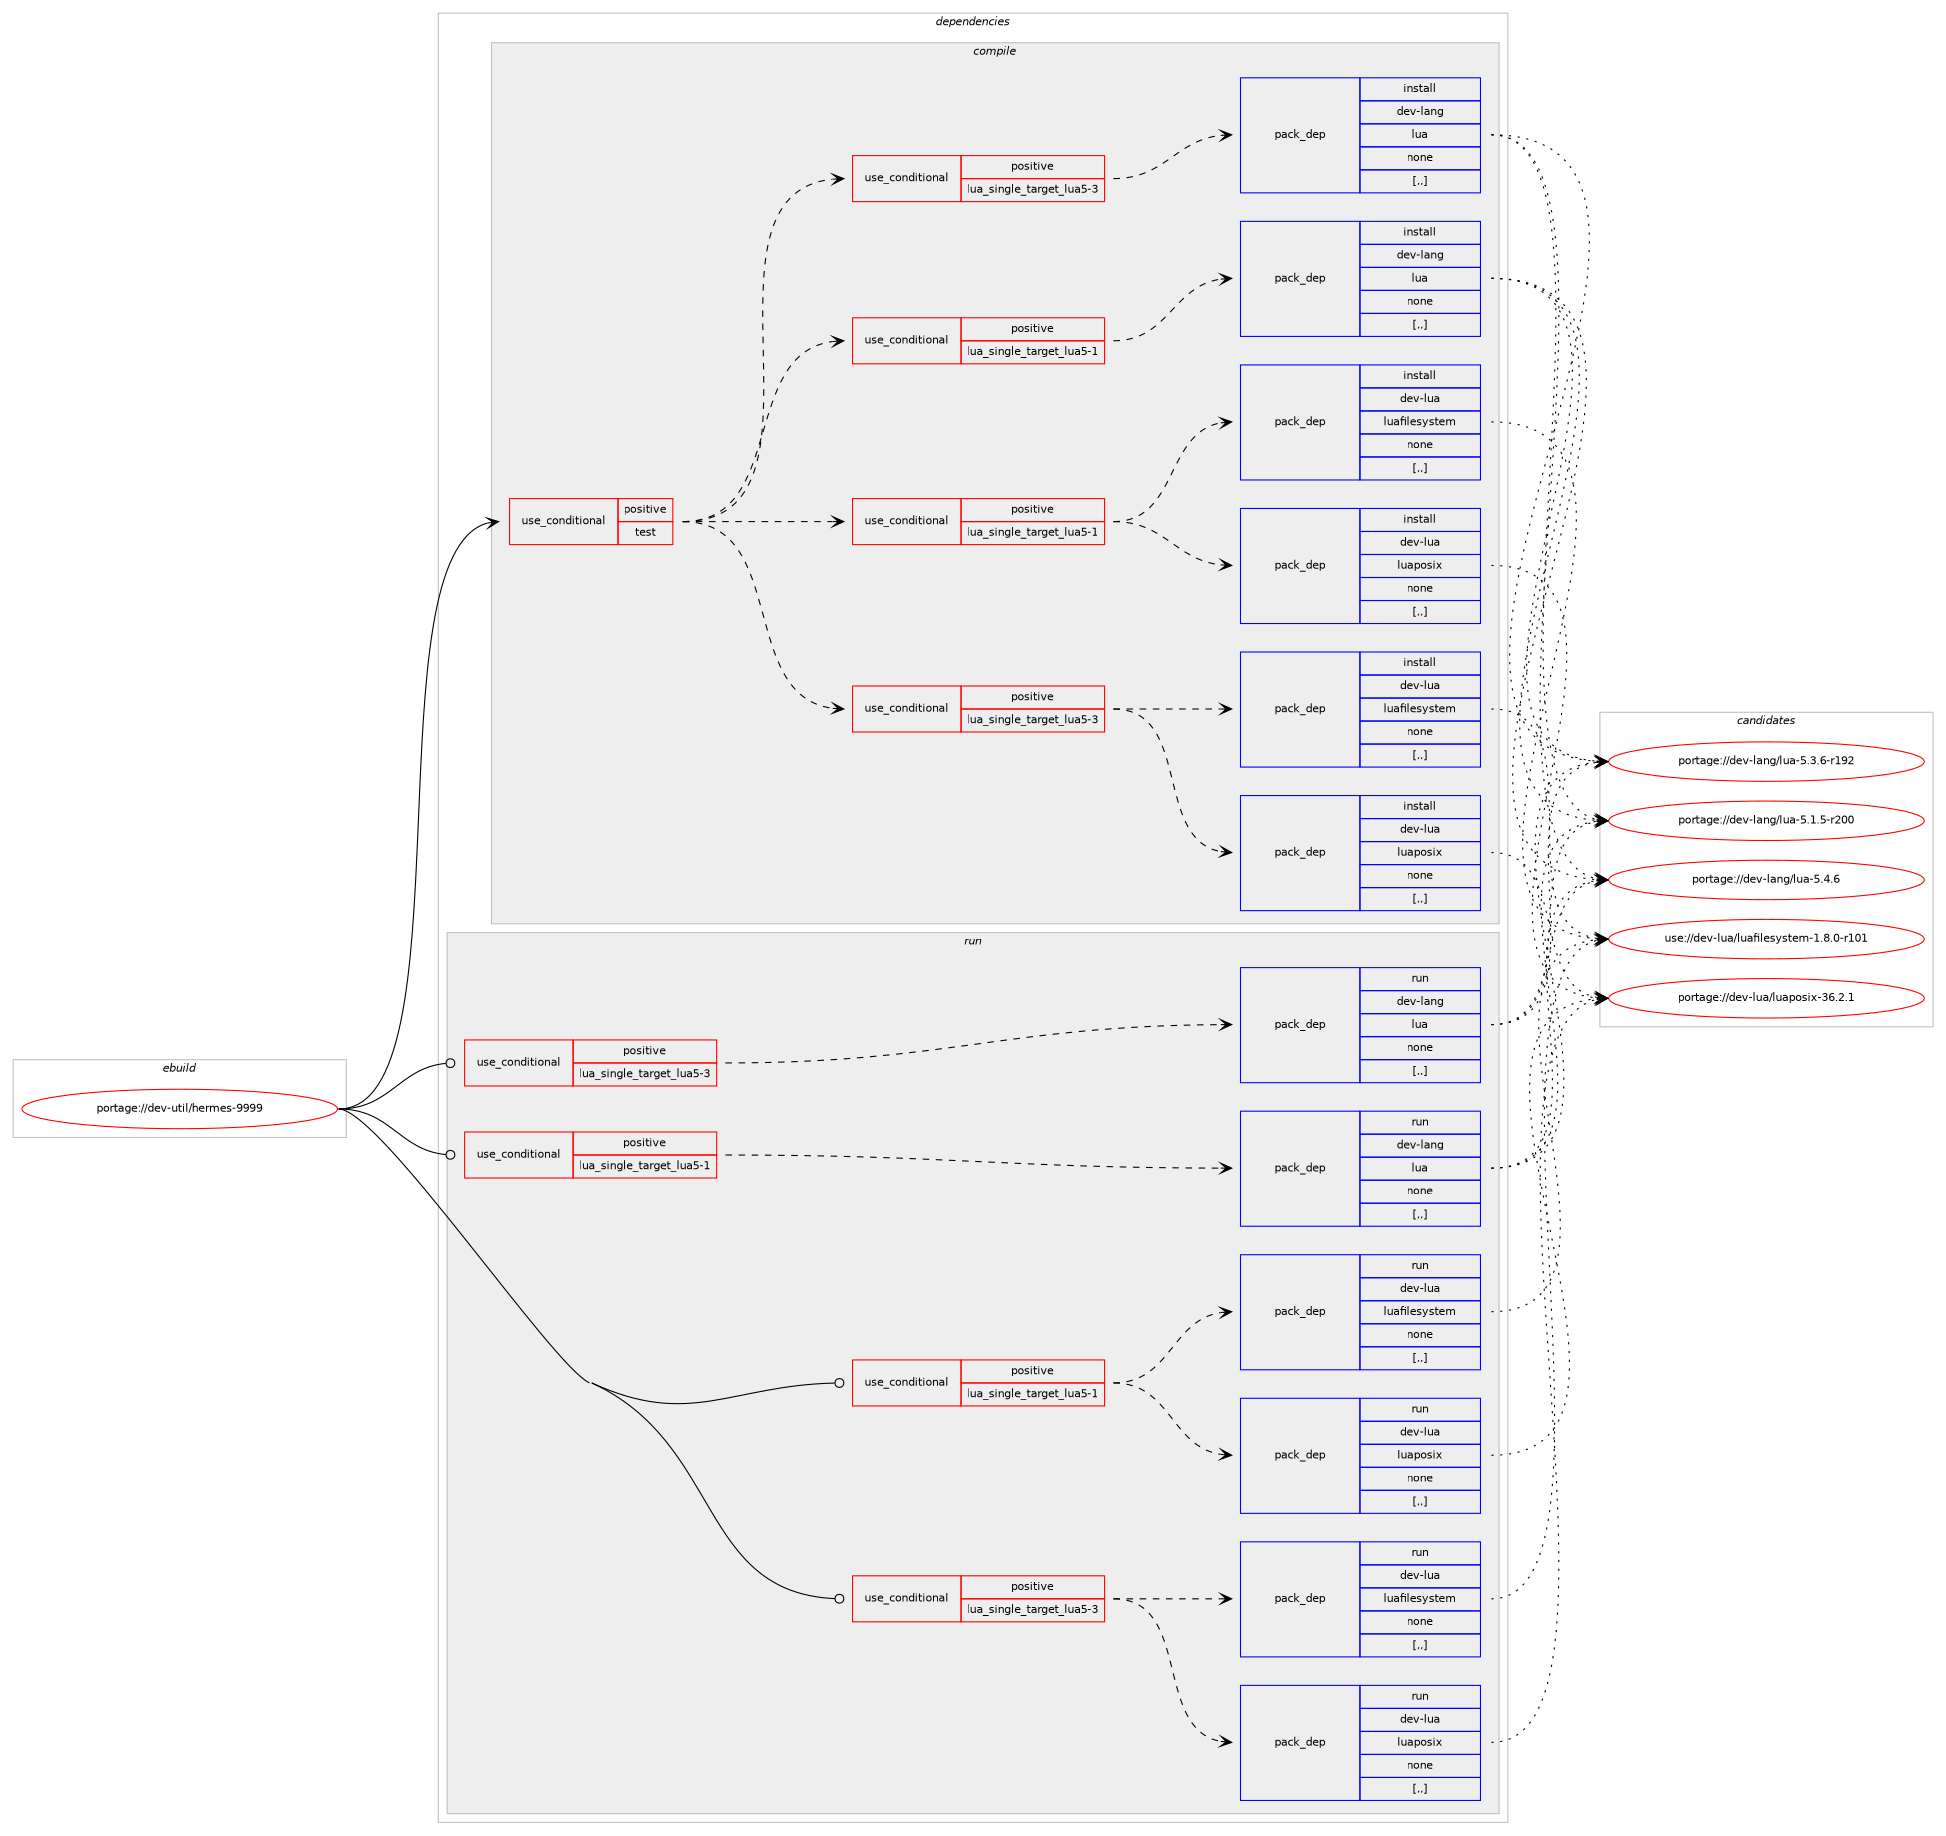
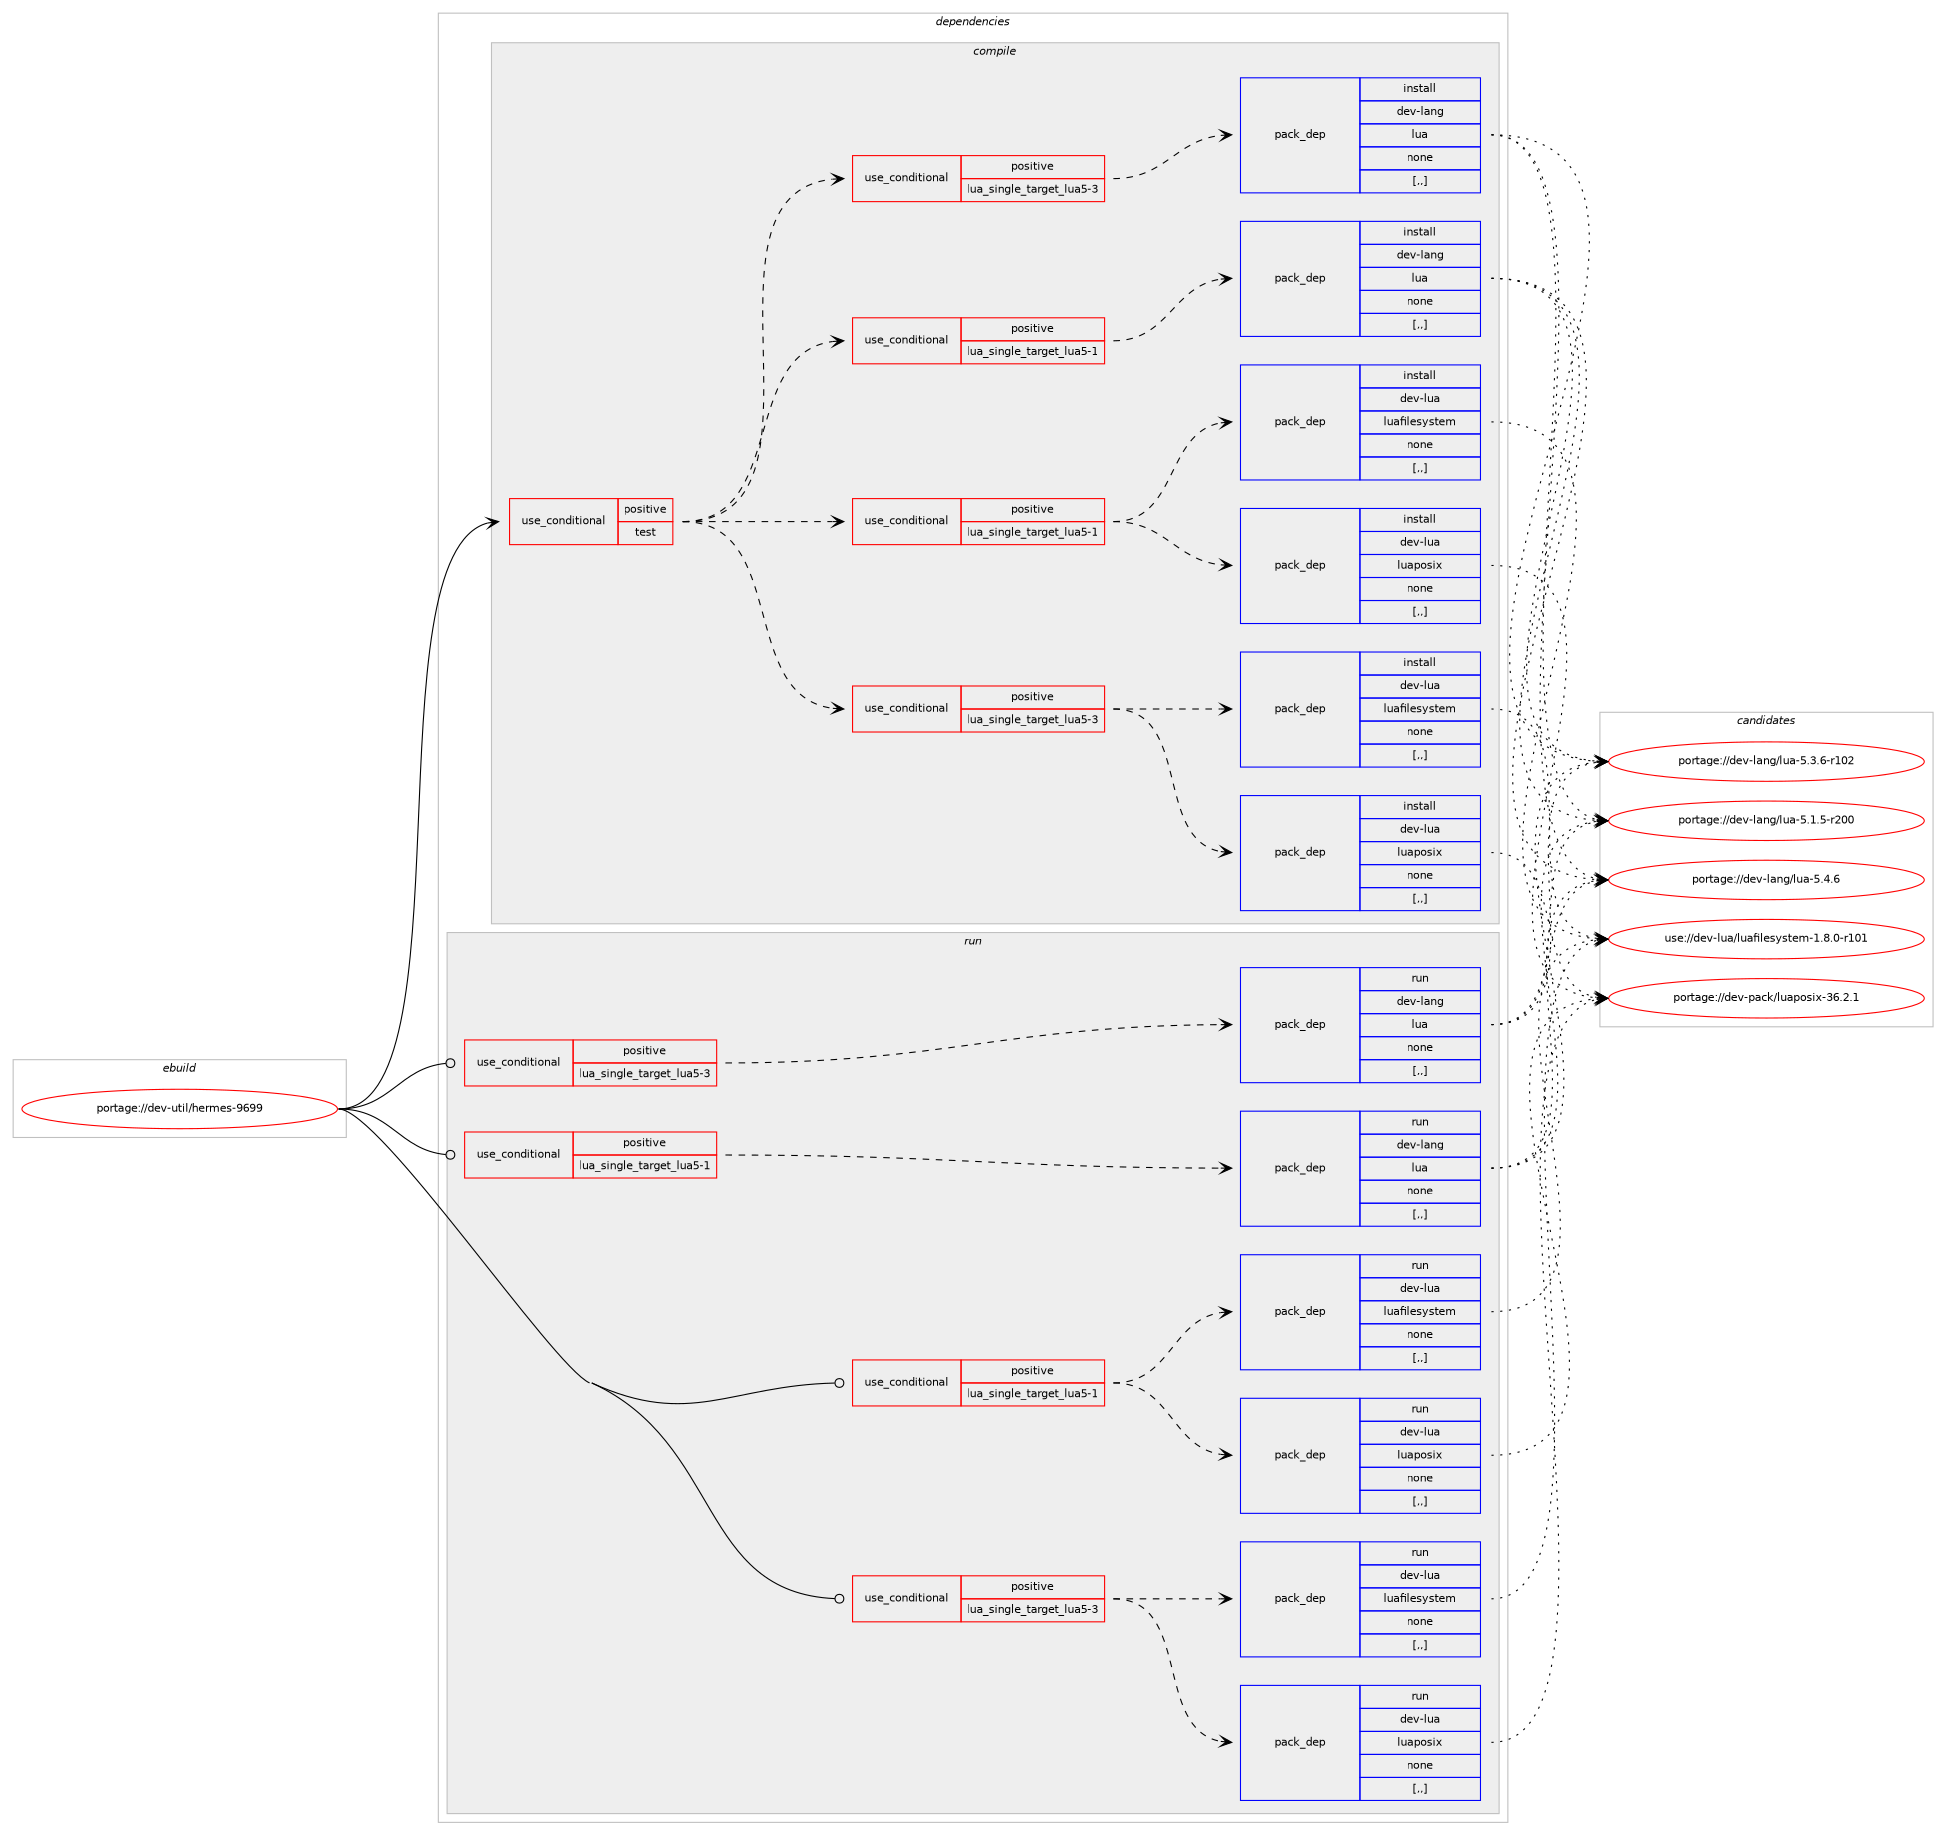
node "portage://dev-lang/lua-5.3.6-r192": label "portage://dev-lang/lua-5.3.6-r192" -> "portage://dev-lang/lua-5.3.6-r102"
node "portage://dev-lua/luaposix-36.2.1": label "portage://dev-lua/luaposix-36.2.1" -> "portage://dev-pack/luaposix-36.2.1"
node "portage://dev-util/hermes-9999": label "portage://dev-util/hermes-9999" -> "portage://dev-util/hermes-9699"
